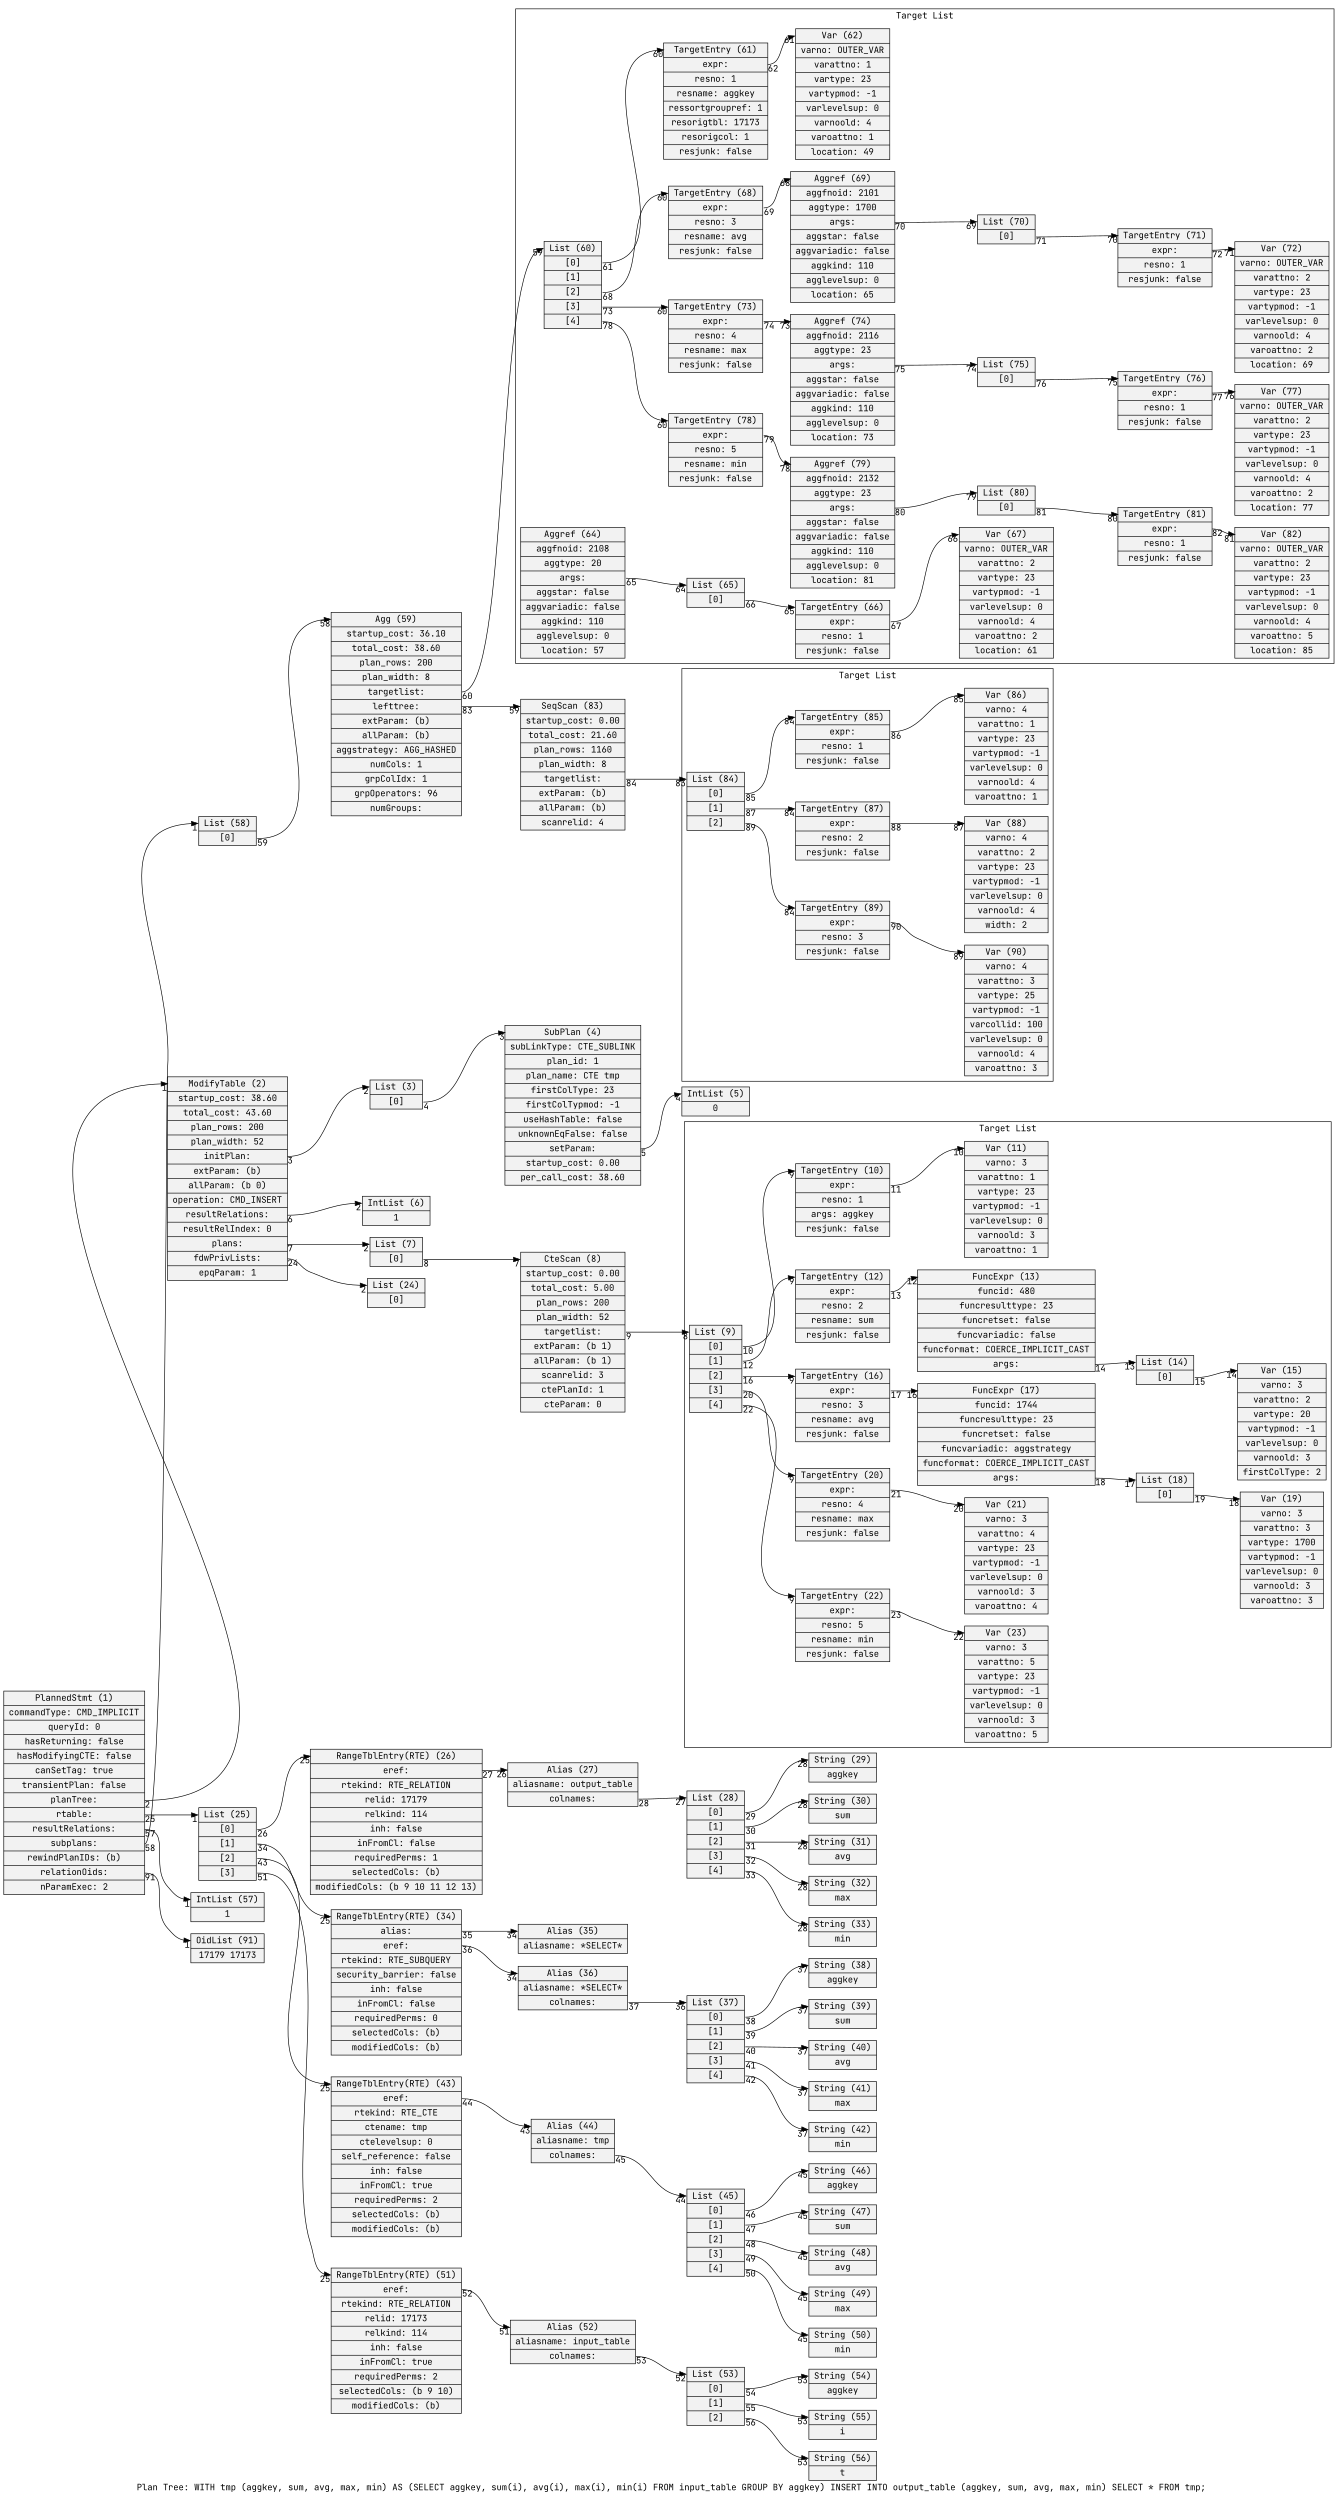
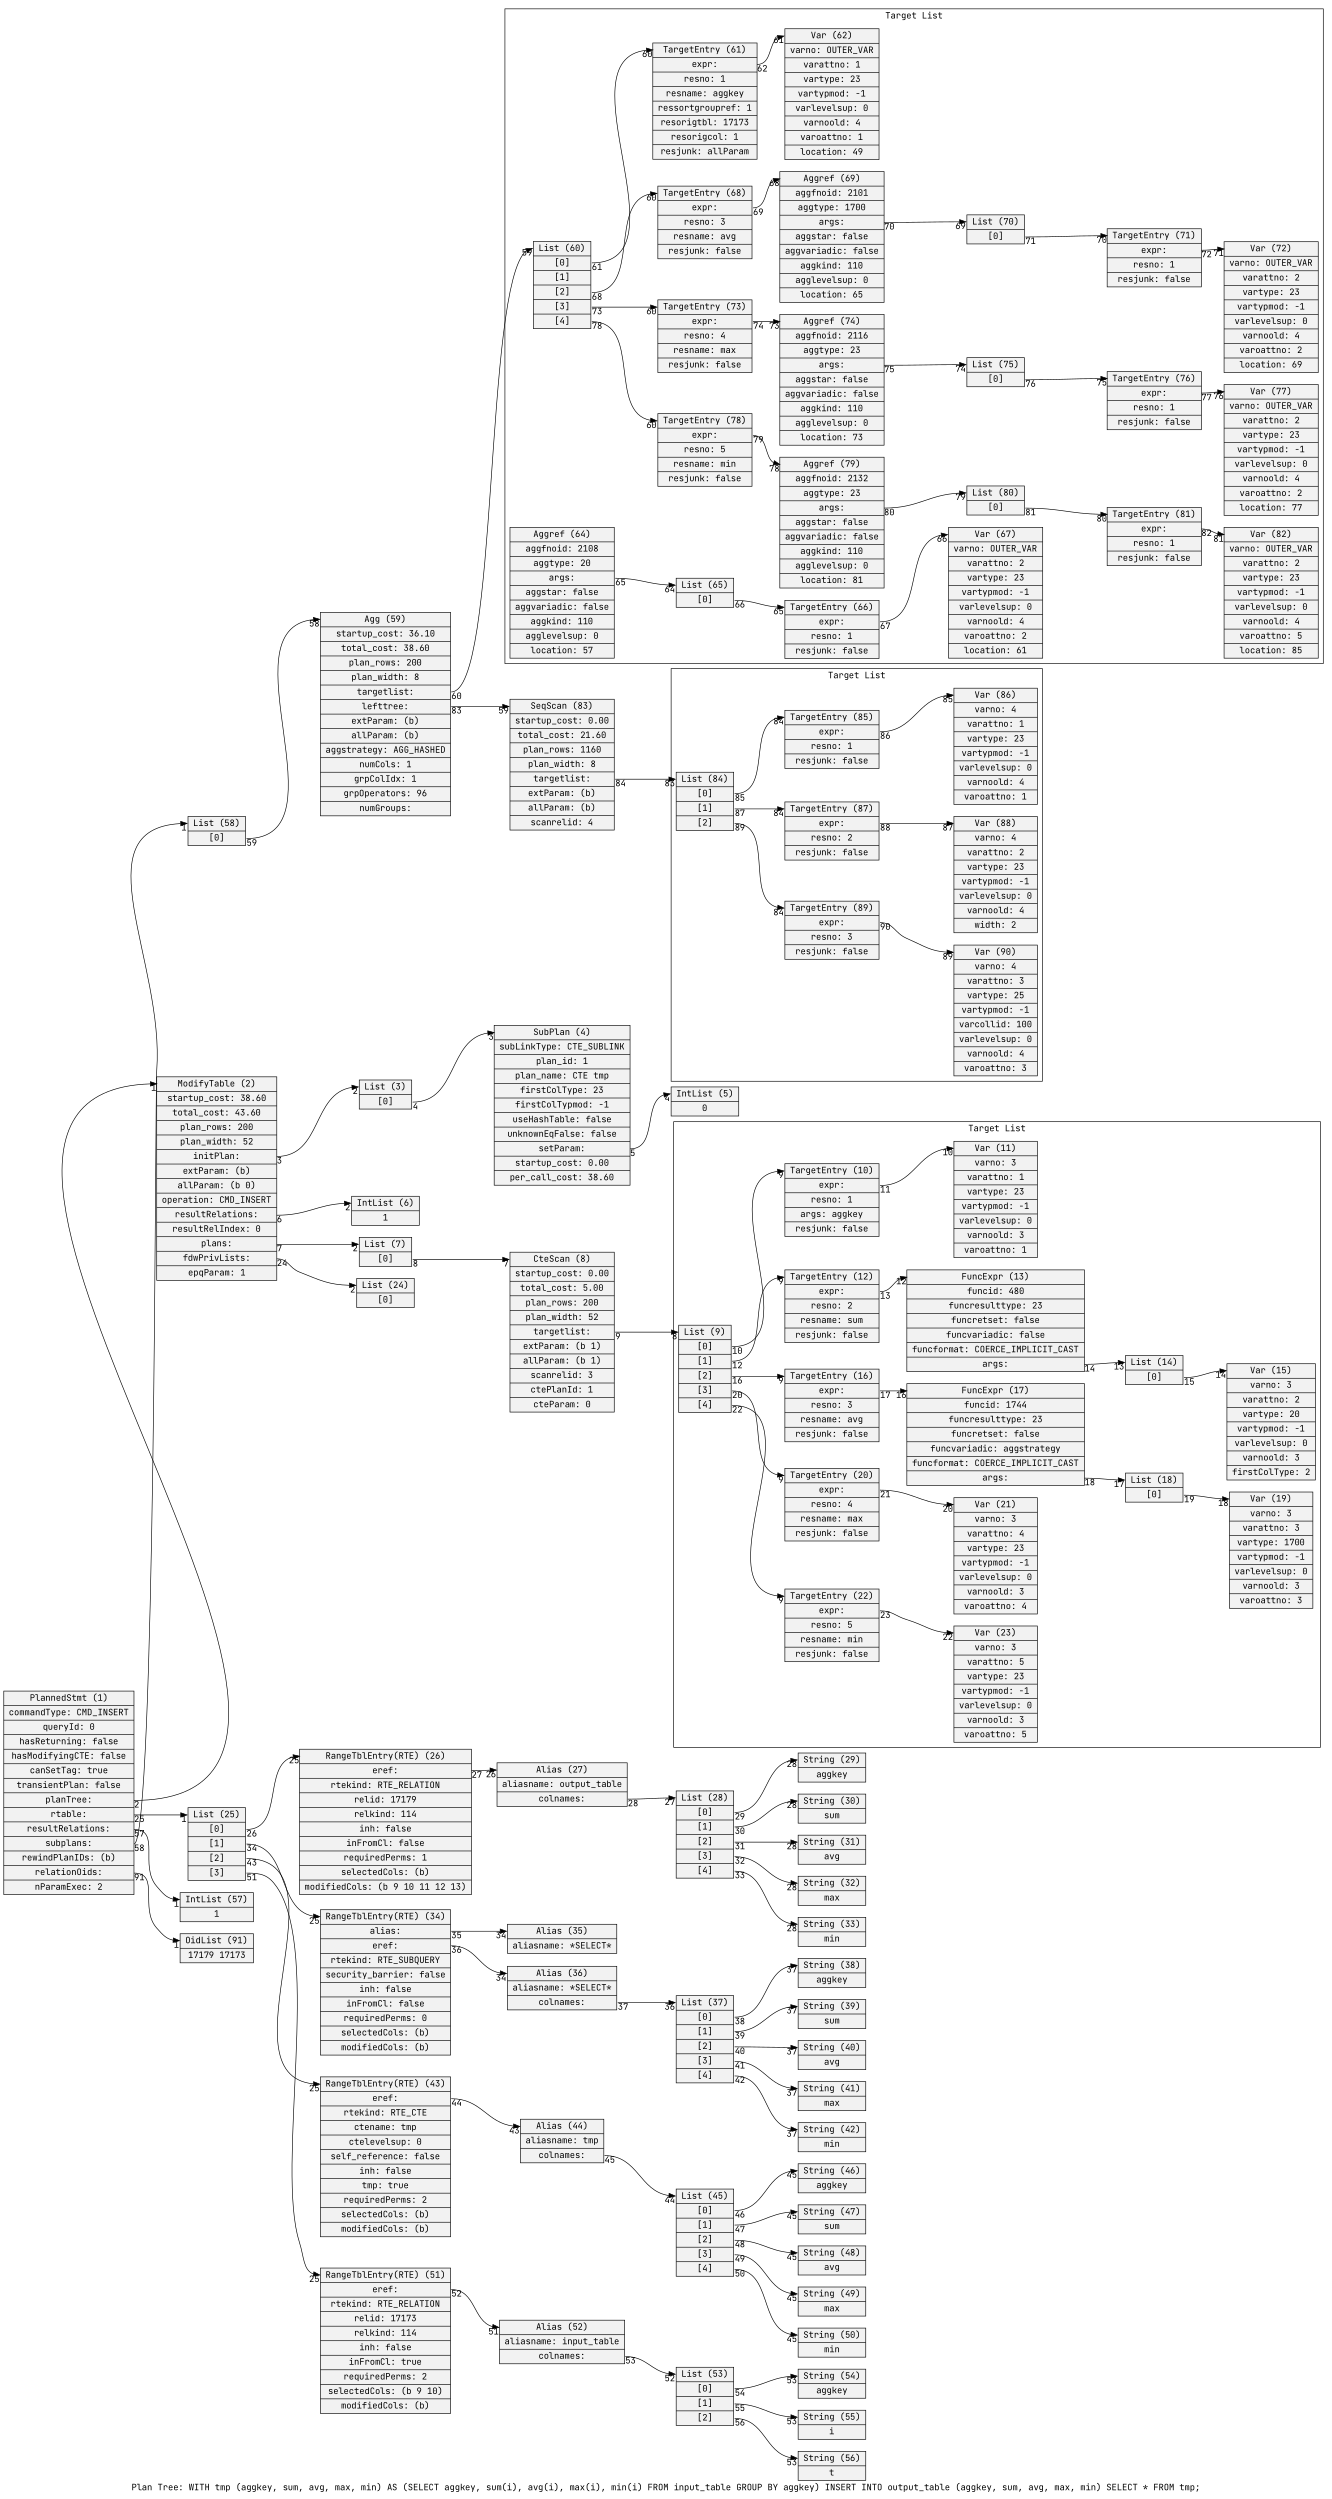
node "TargetEntry (61)": text "resjunk: false" -> "resjunk: allParam"
node "PlannedStmt (1)": text "commandType: CMD_IMPLICIT" -> "commandType: CMD_INSERT"
node "RangeTblEntry(RTE) (43)": text "inFromCl: true" -> "tmp: true"
